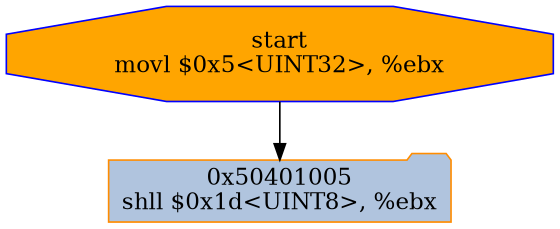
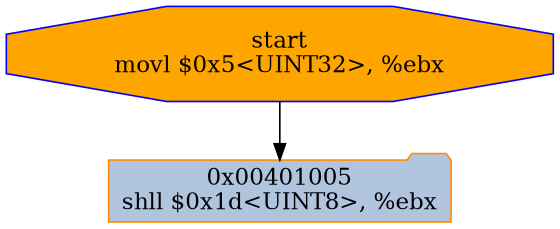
node "0x50401005 shll $0x1d<UINT8>, %ebx": label "0x50401005 shll $0x1d<UINT8>, %ebx" -> "0x00401005 shll $0x1d<UINT8>, %ebx"
